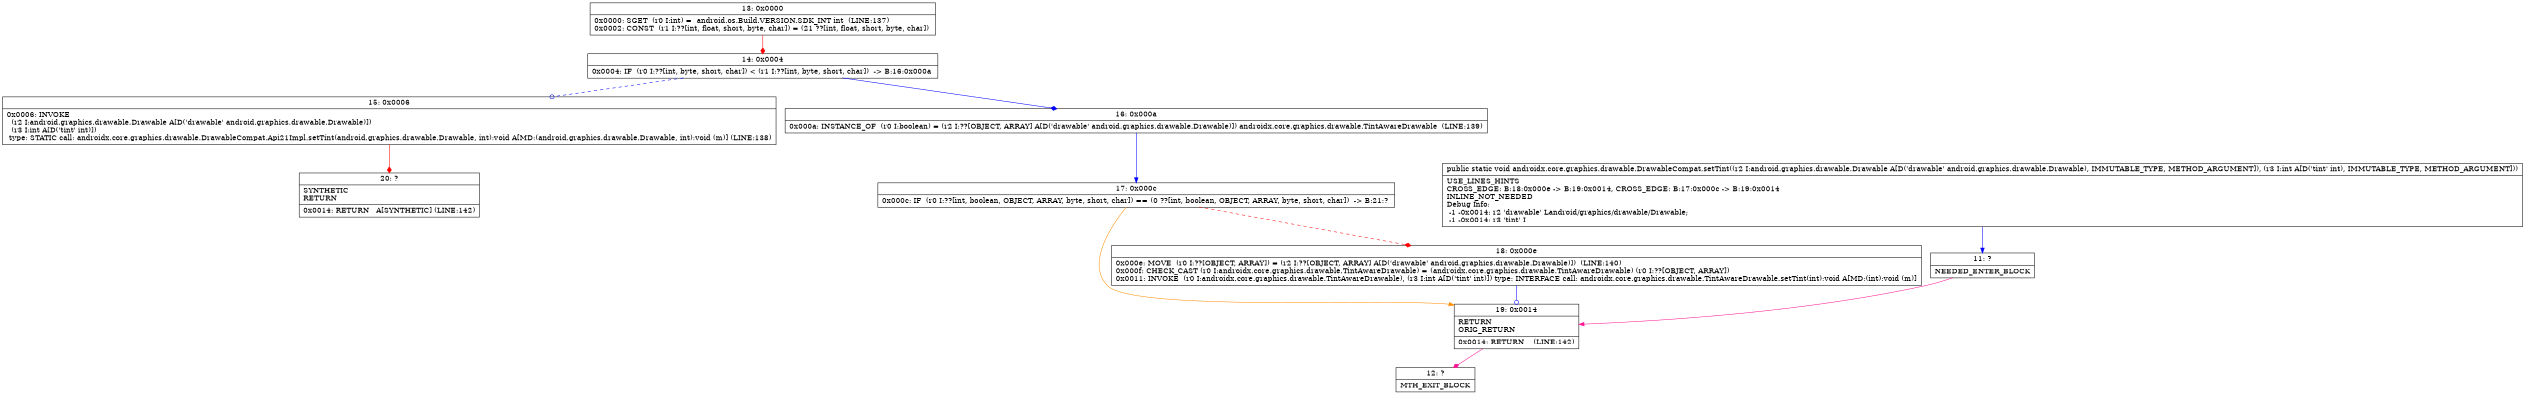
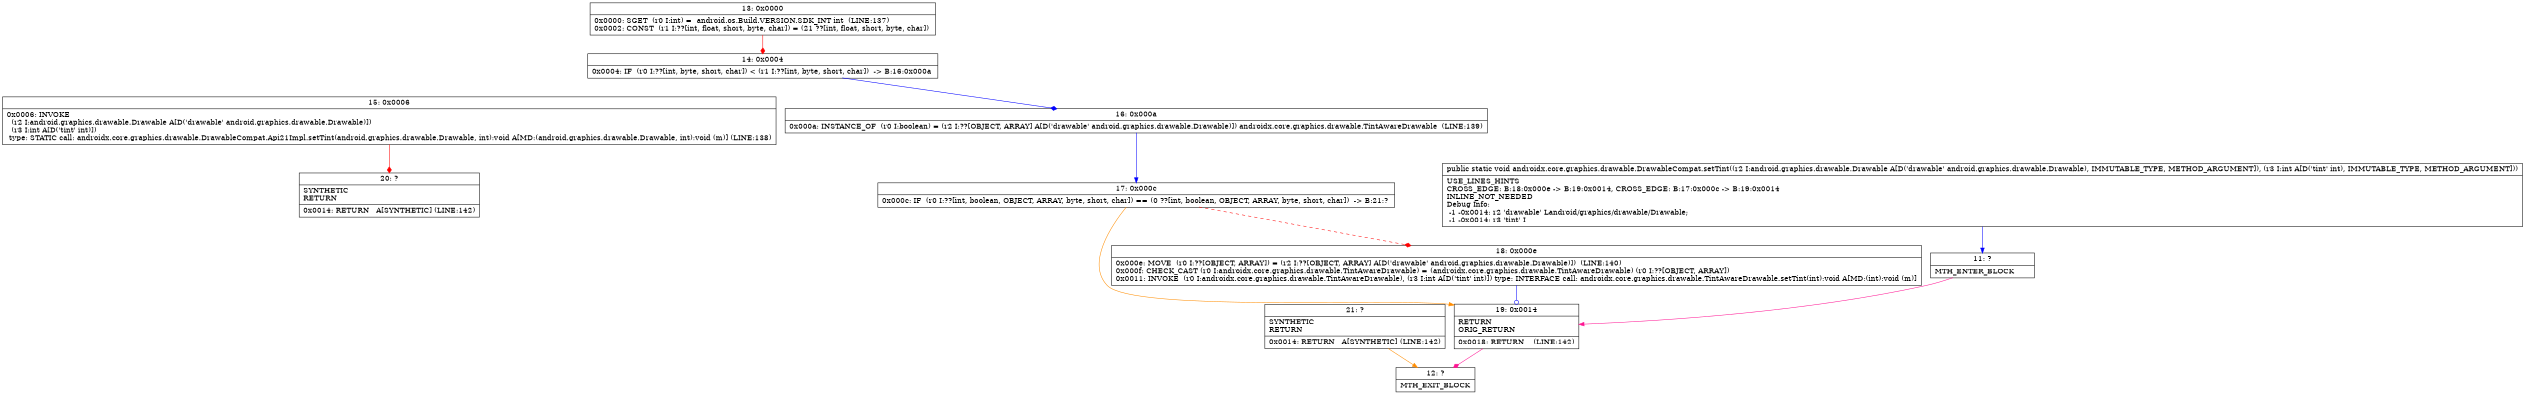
edge "14: 0x0004" -> "15: 0x0006": removed
node "11: ?": text "NEEDED_ENTER_BLOCK" -> "MTH_ENTER_BLOCK"
node "21: ?": added
node "19: 0x0014": text "0x0014: RETURN    (LINE:142)" -> "0x0018: RETURN    (LINE:142)"
